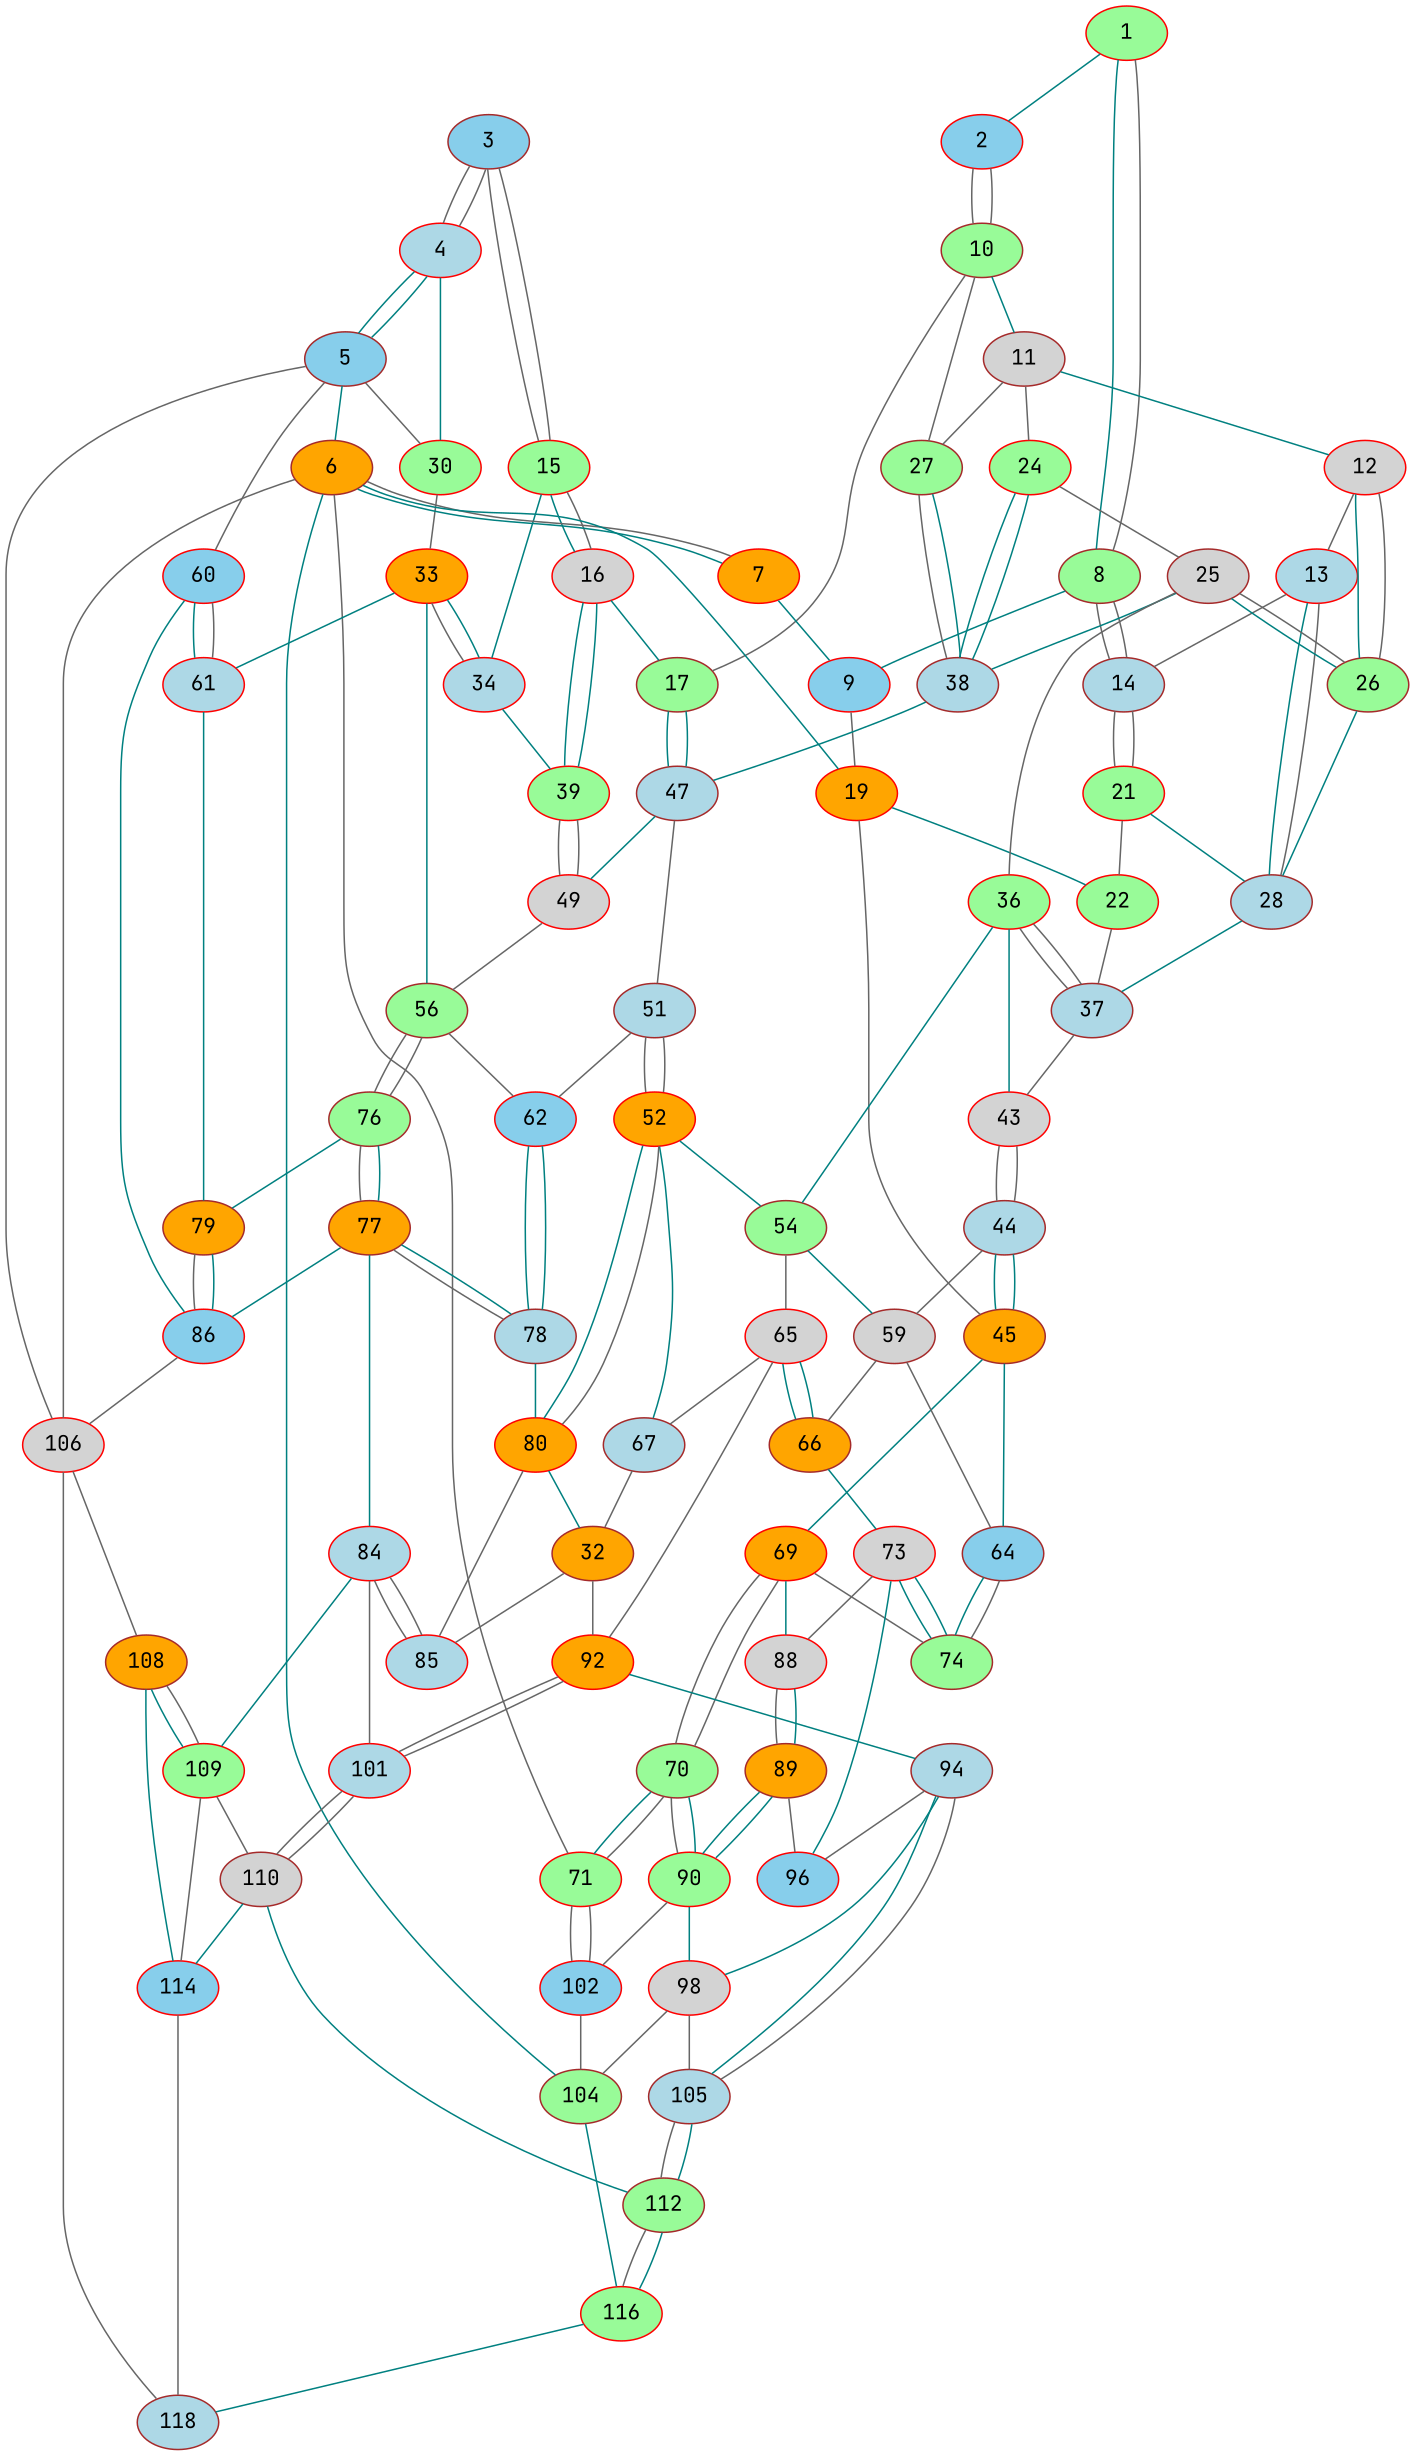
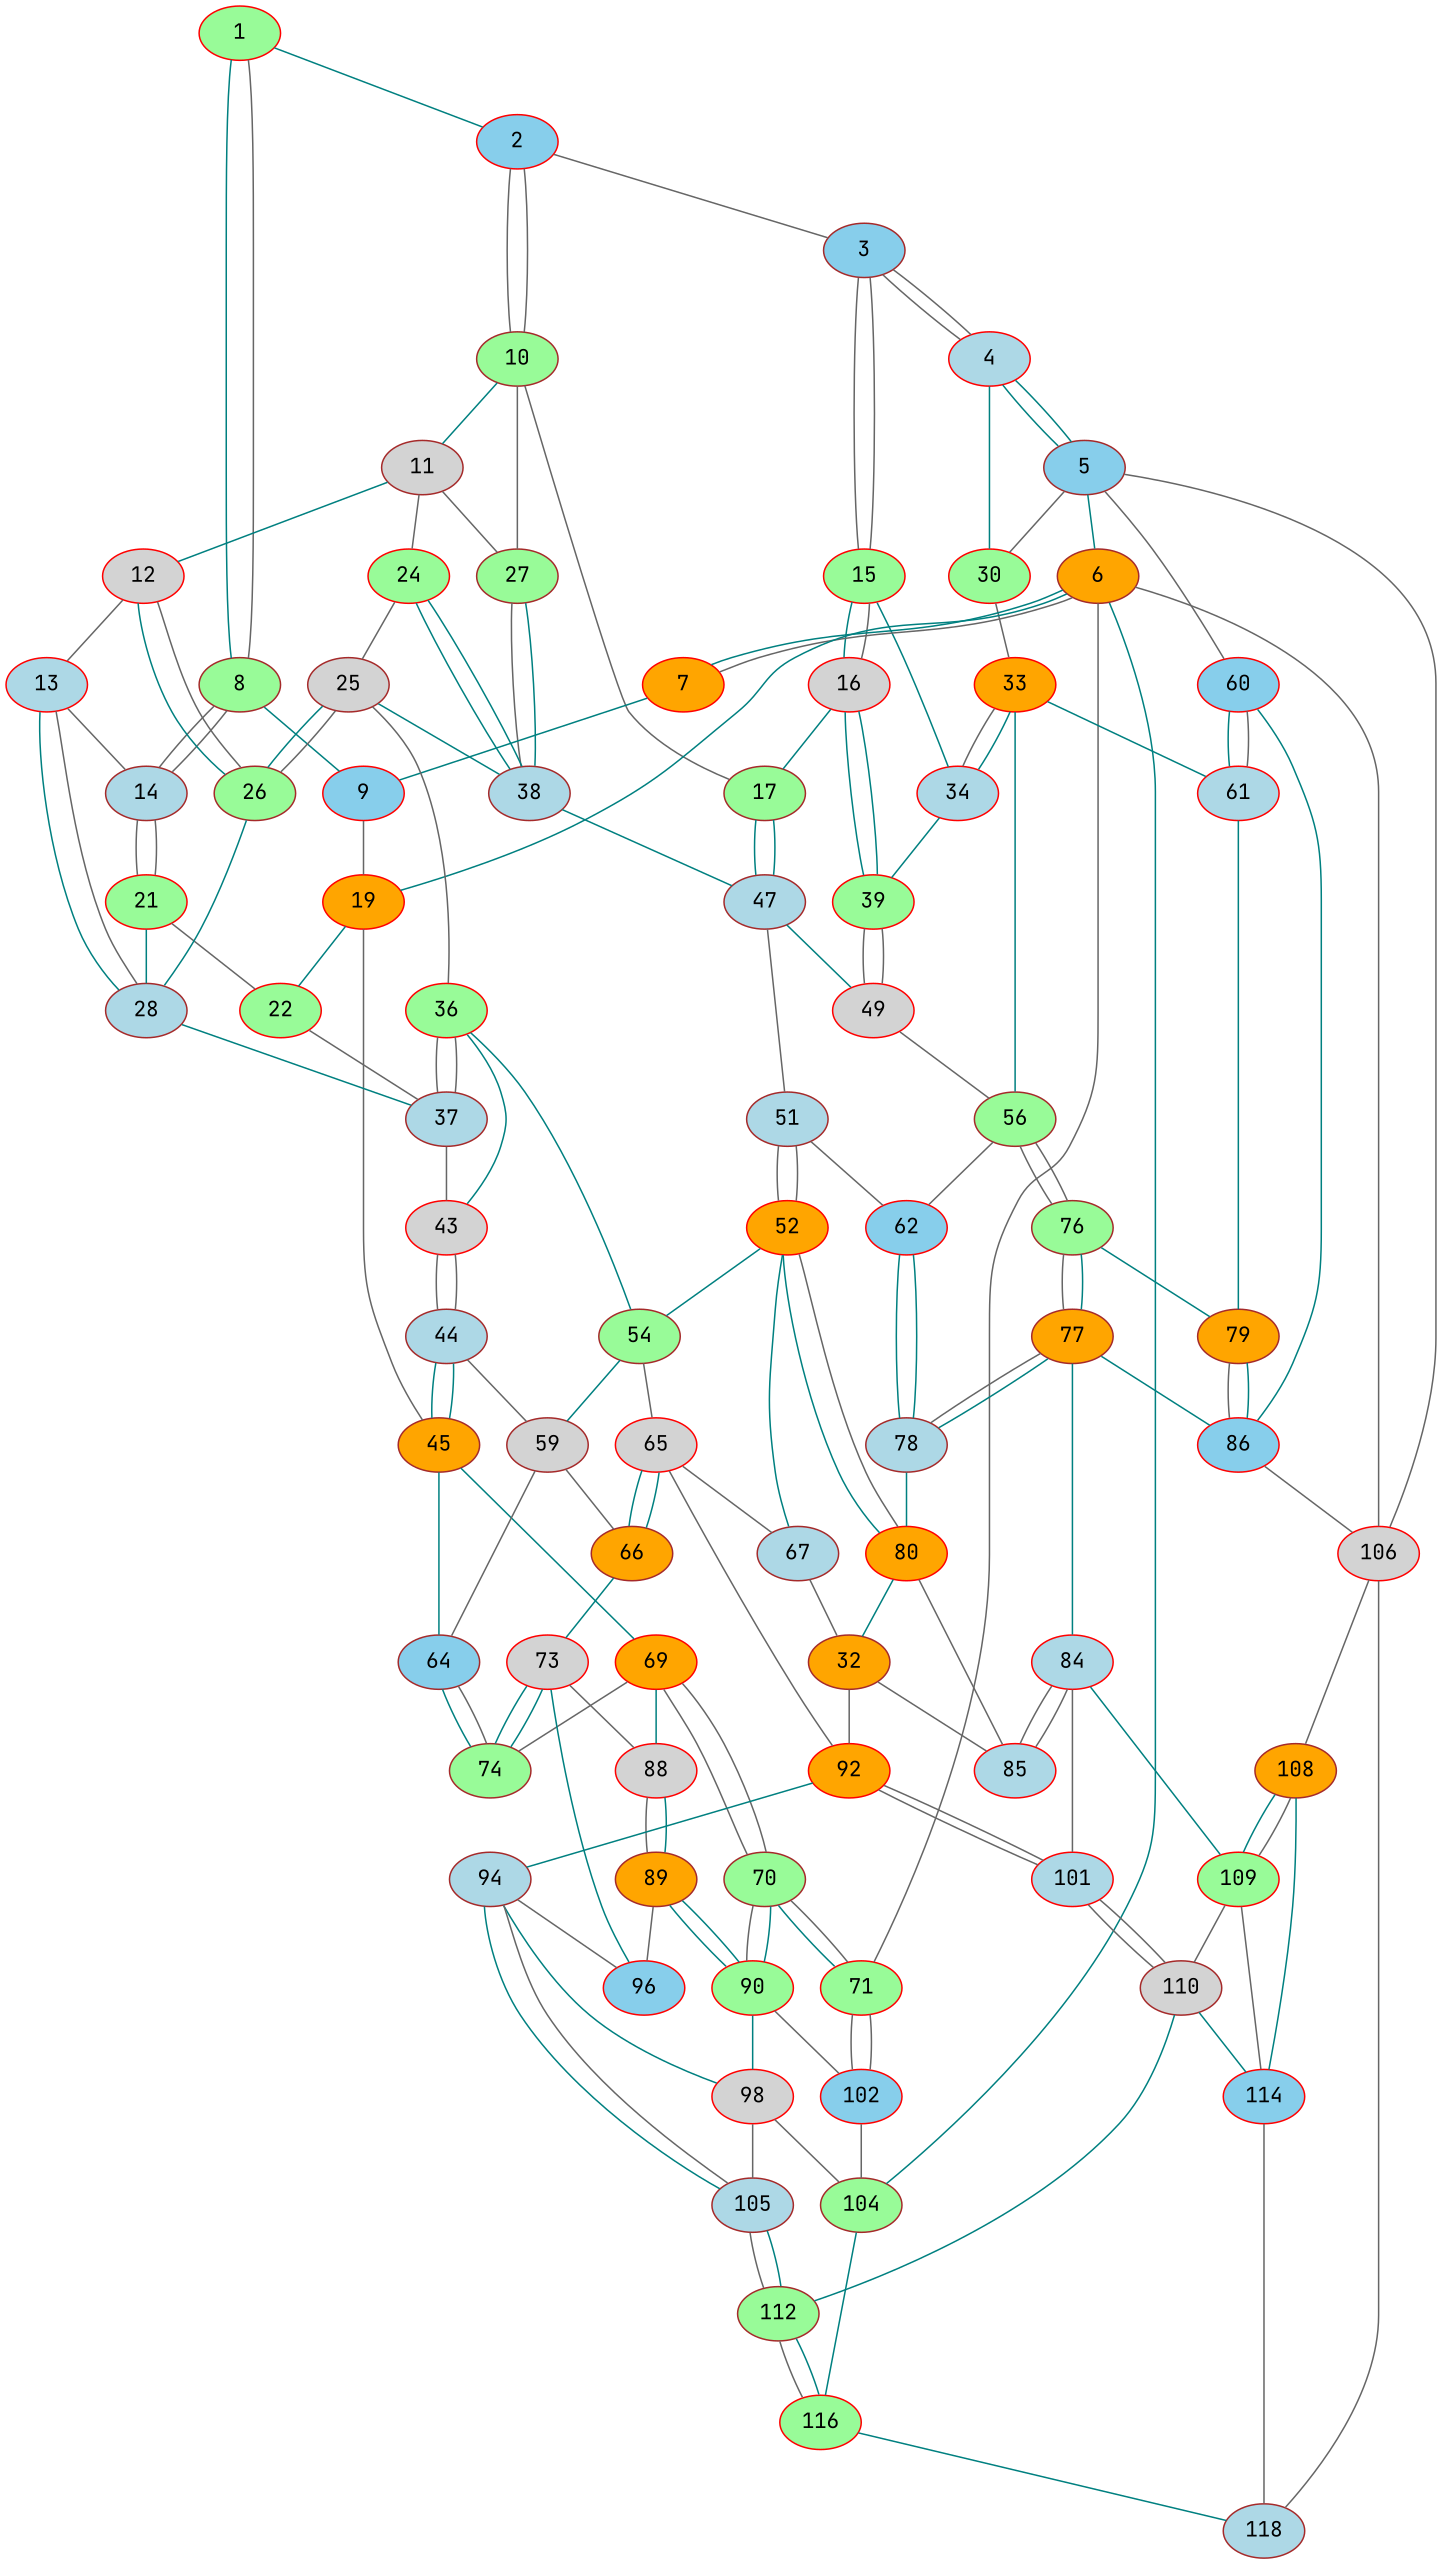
edge "2" -- "3": added
